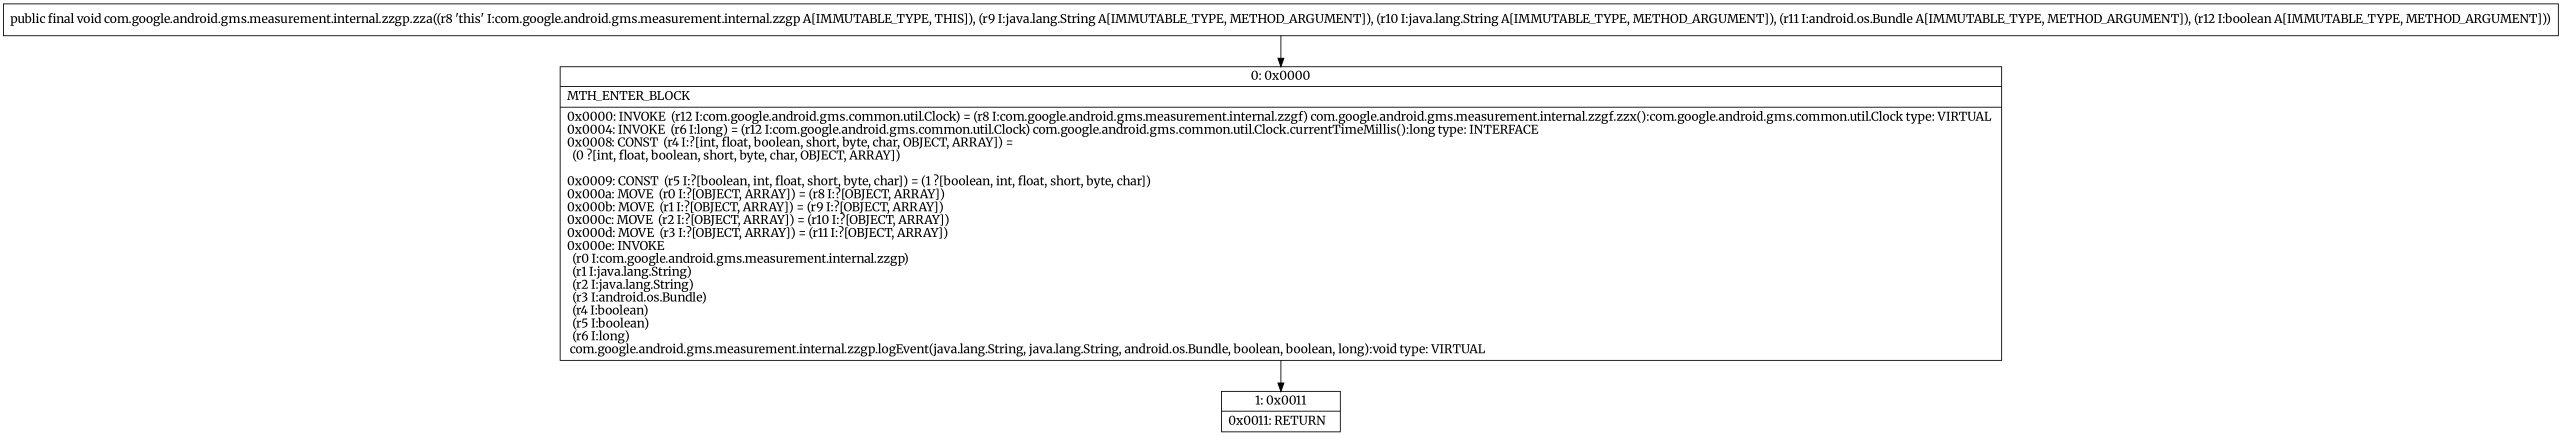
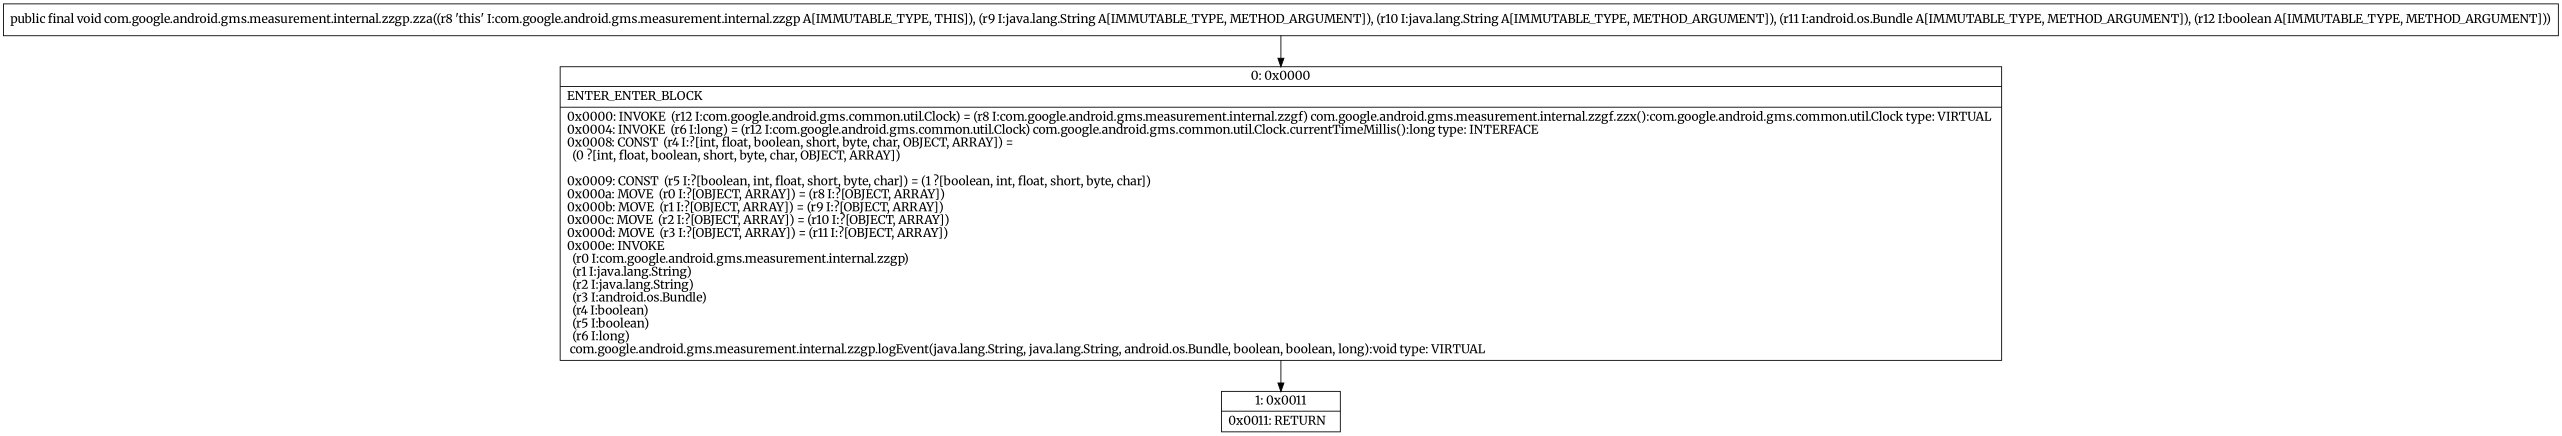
node "0: 0x0000": text "MTH_ENTER_BLOCK" -> "ENTER_ENTER_BLOCK"
